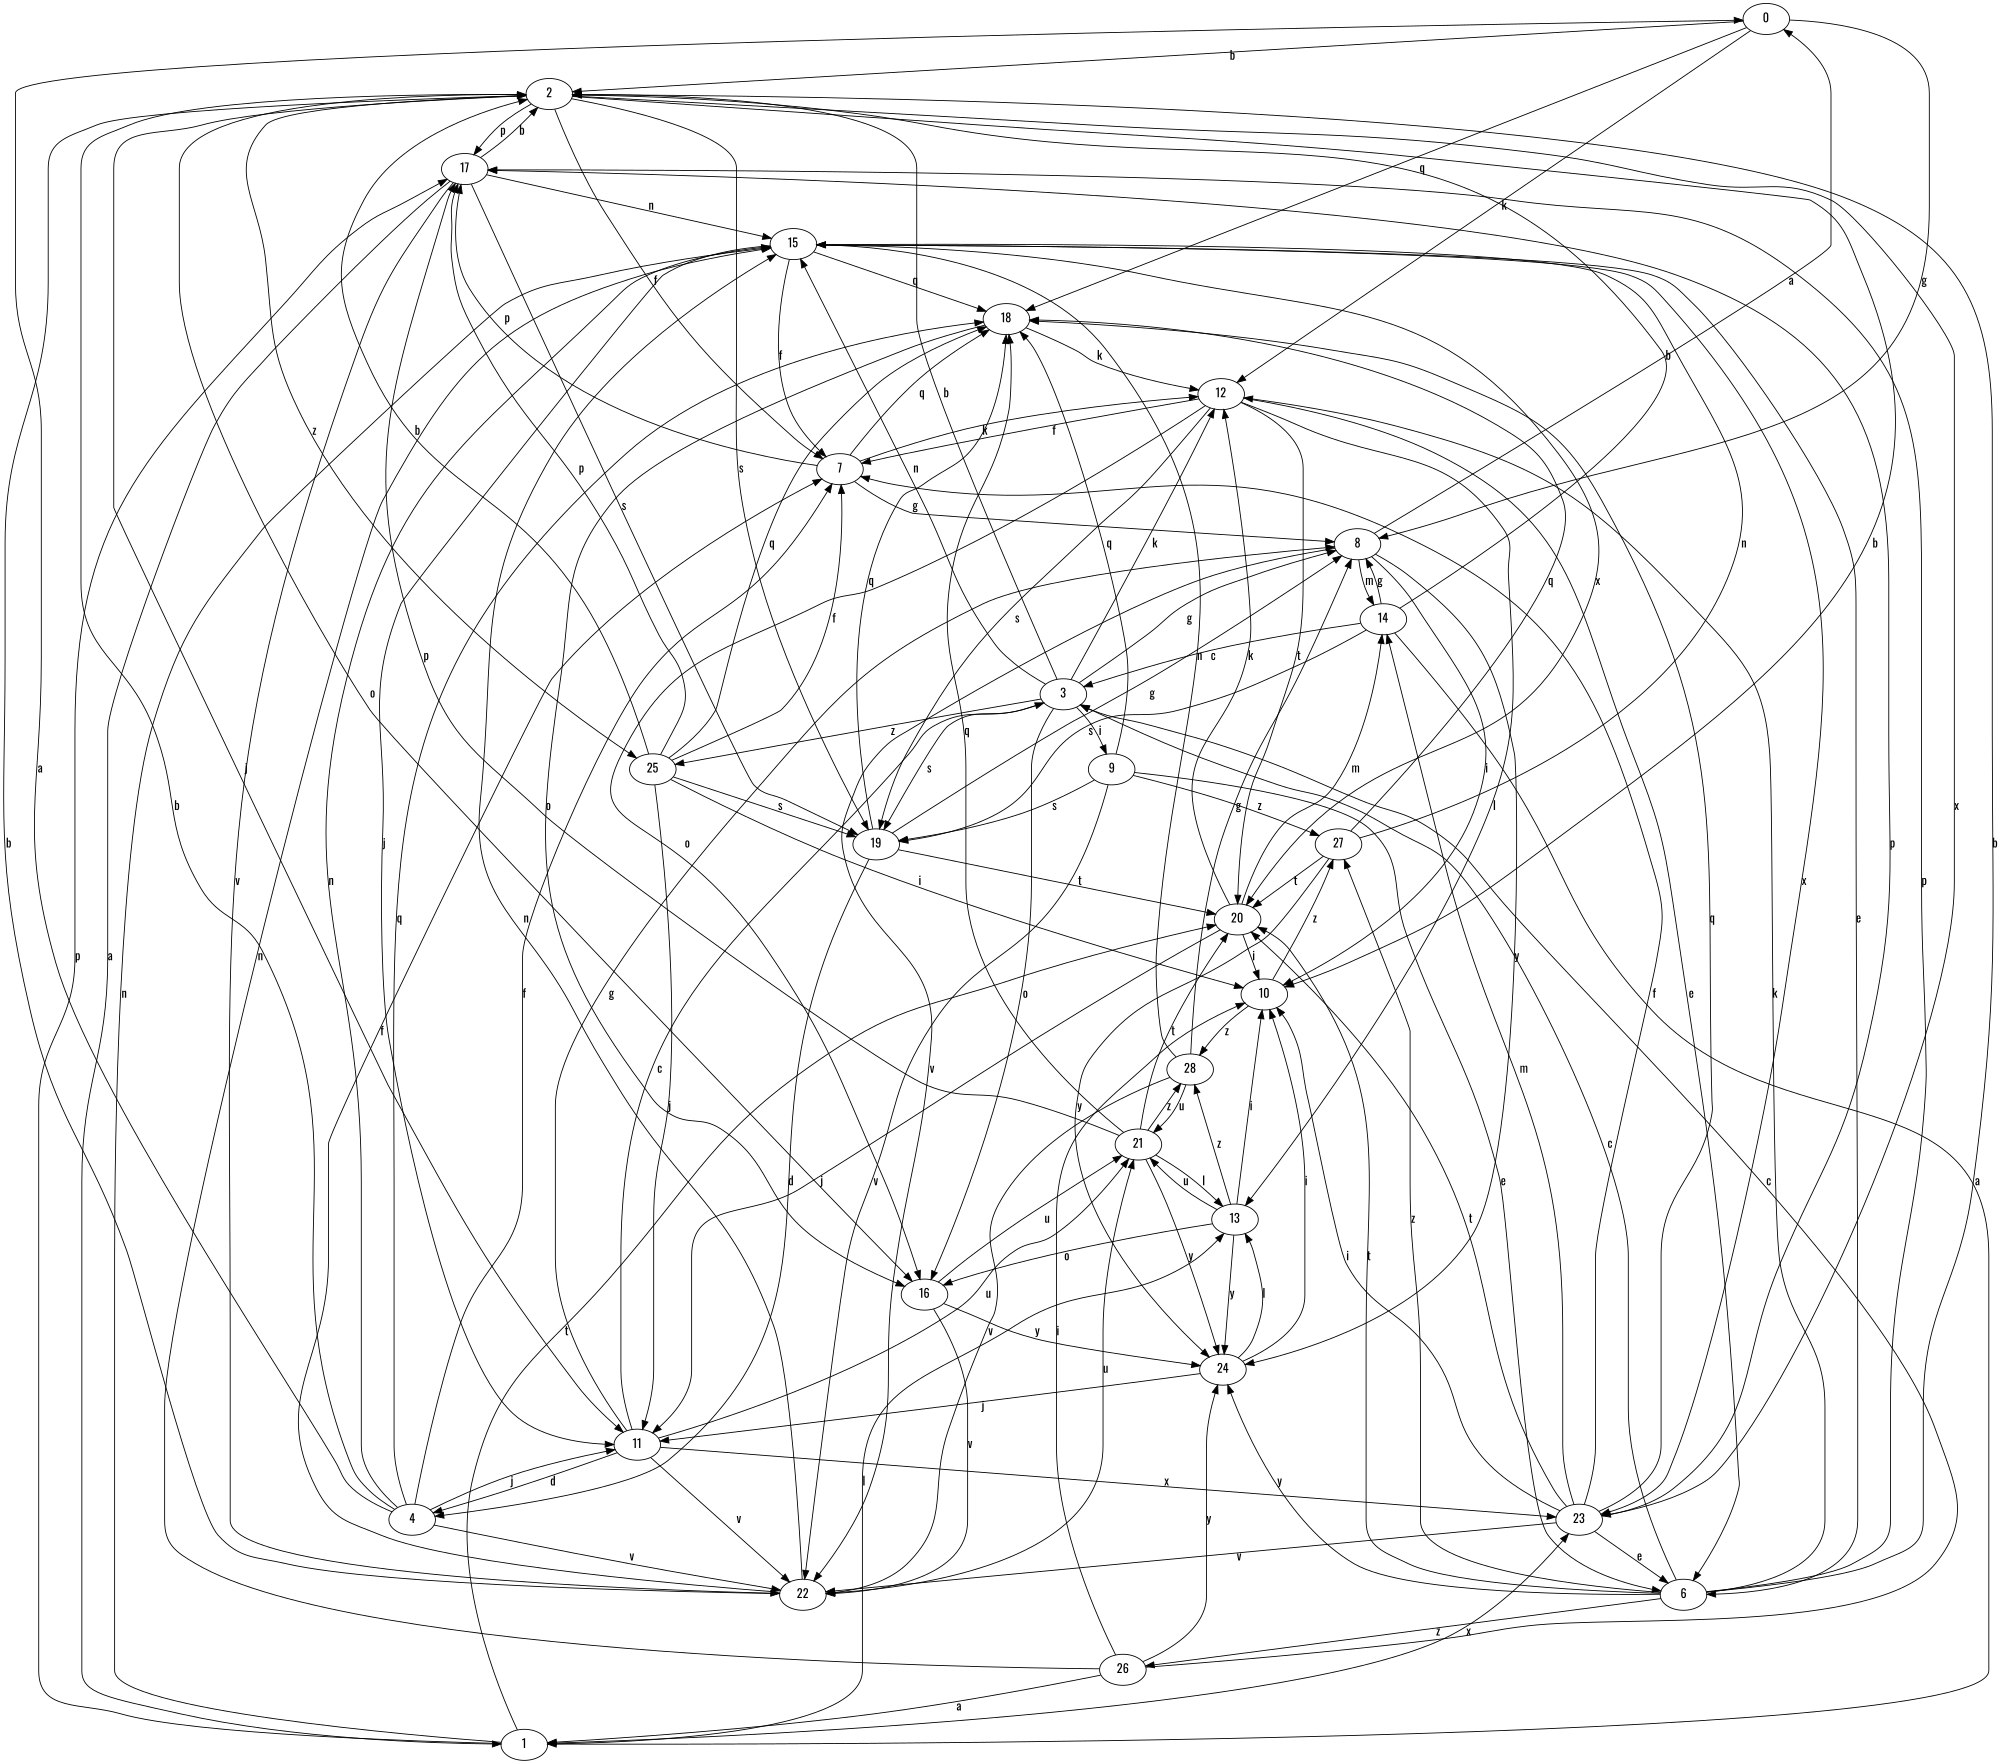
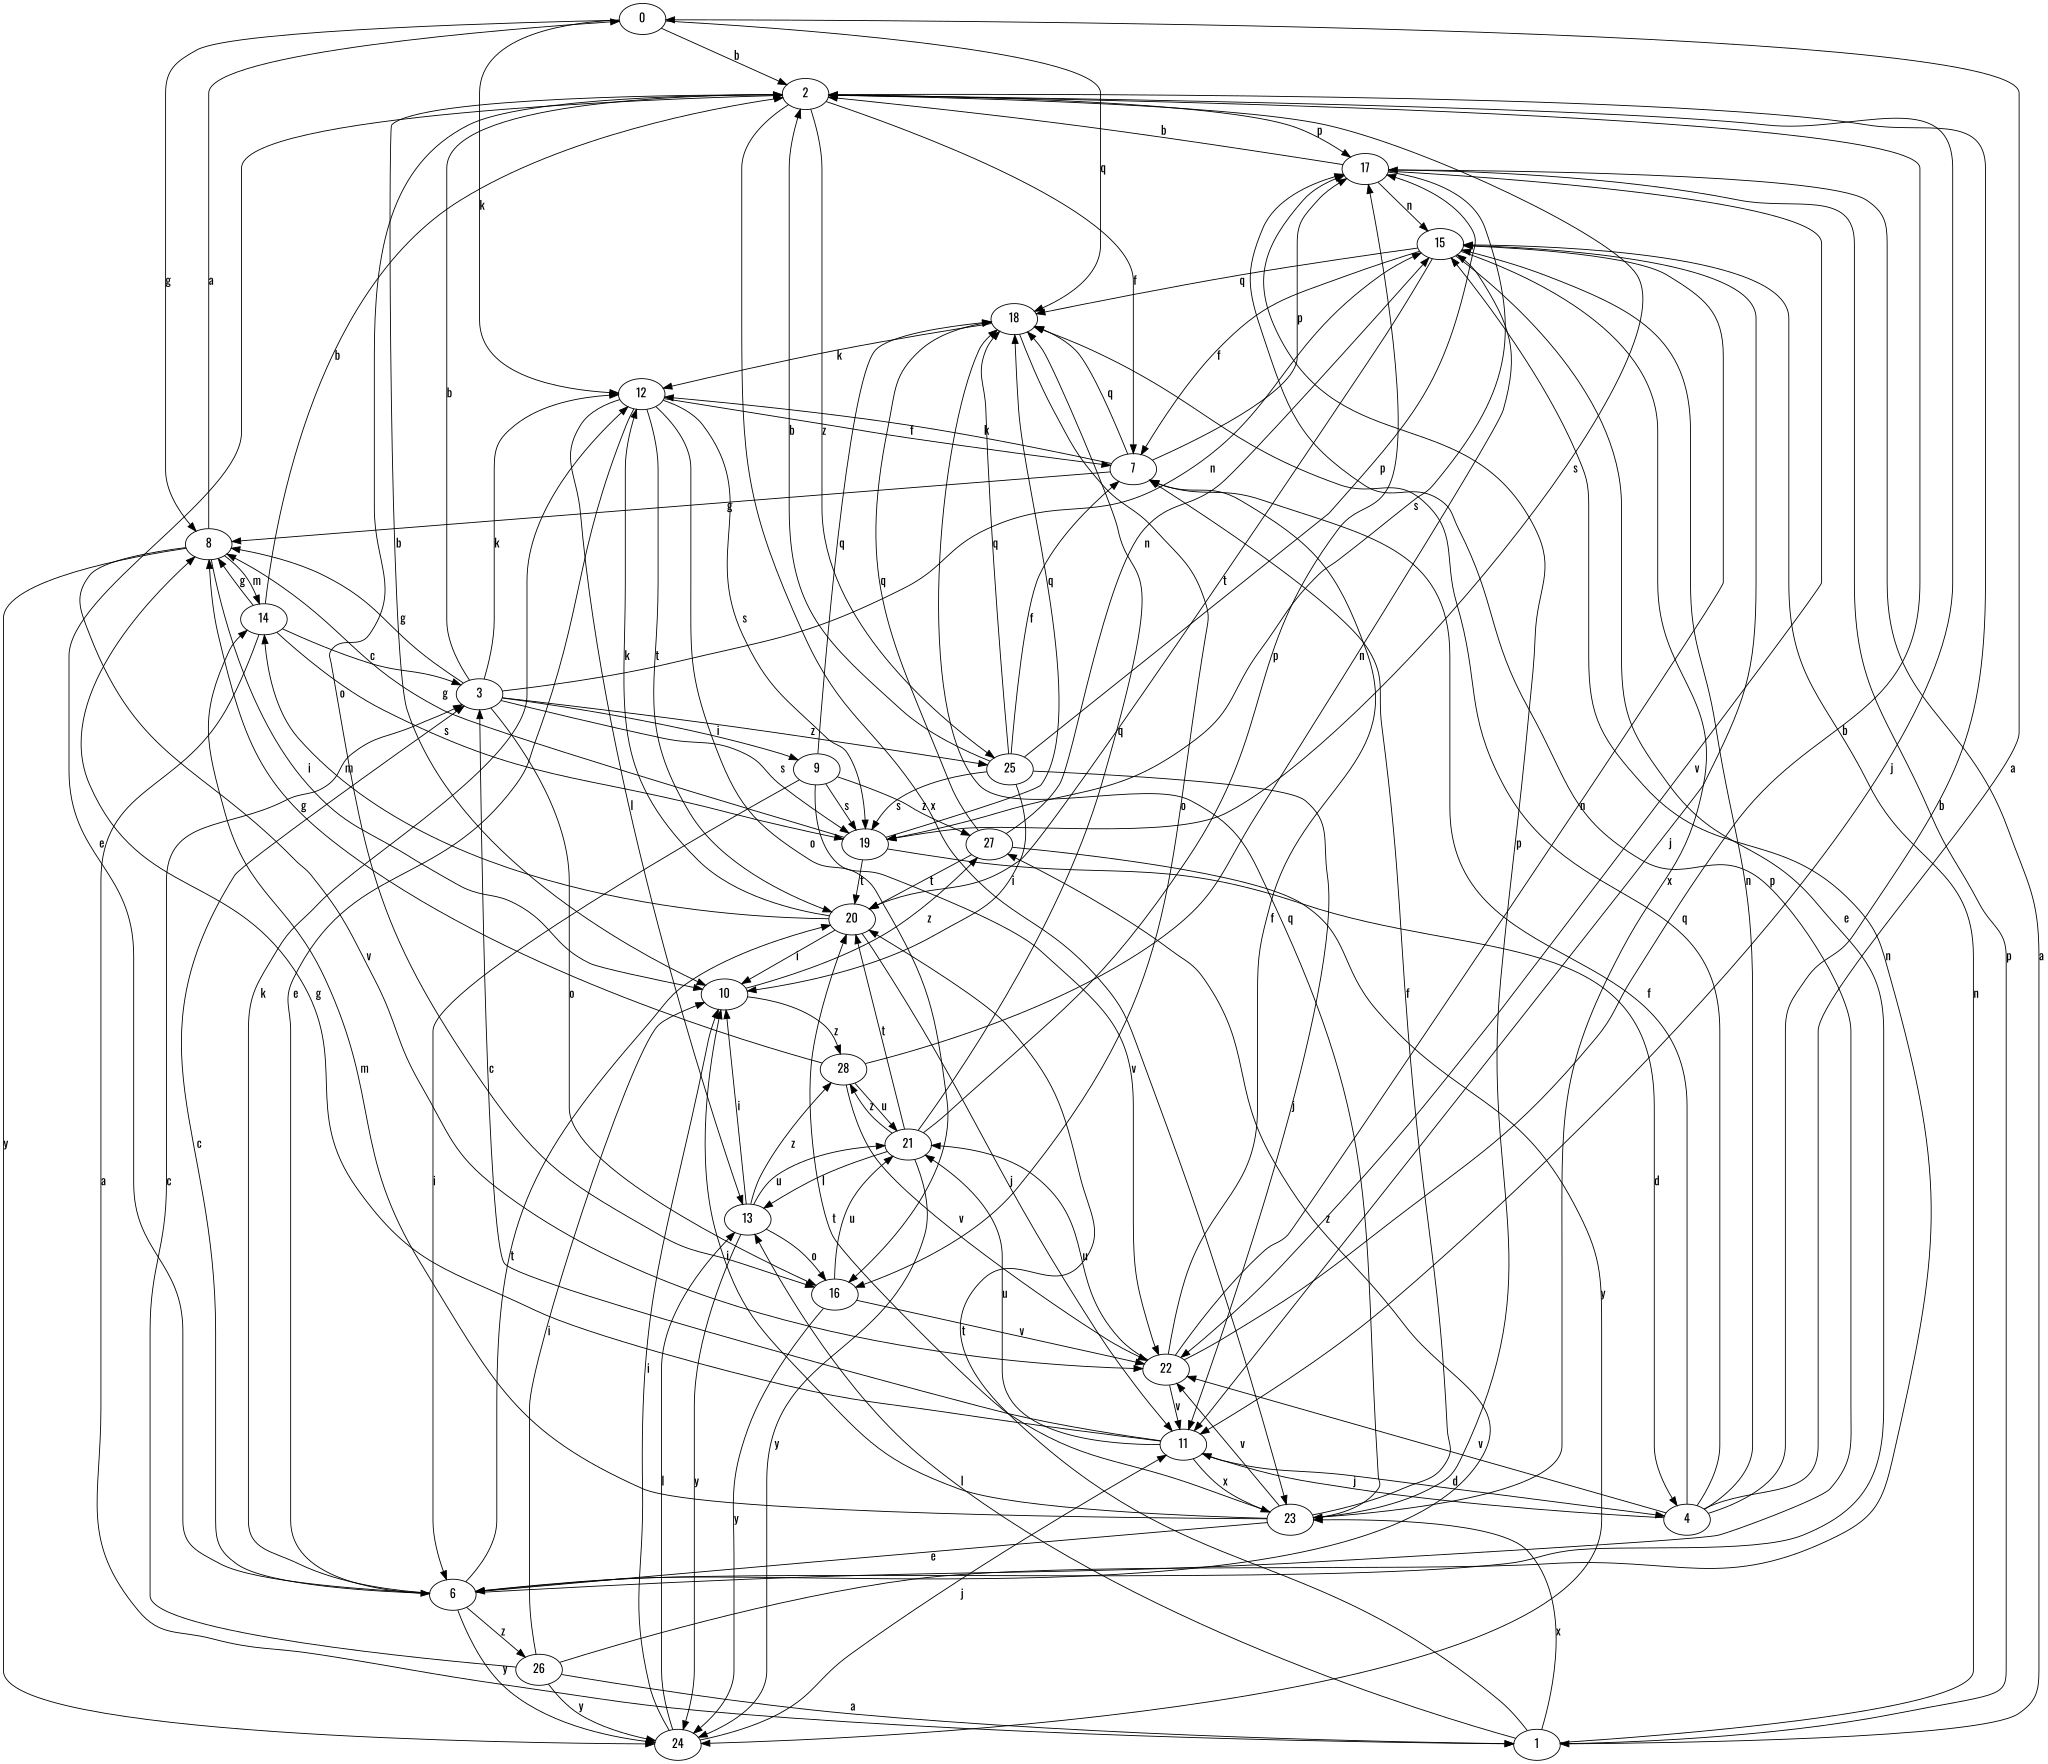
edge "15" -> "20": label "x" -> "t"
edge "6" -> "2": label "b" -> "e"
edge "9" -> "6": label "e" -> "i"
edge "11" -> "22": reversed
